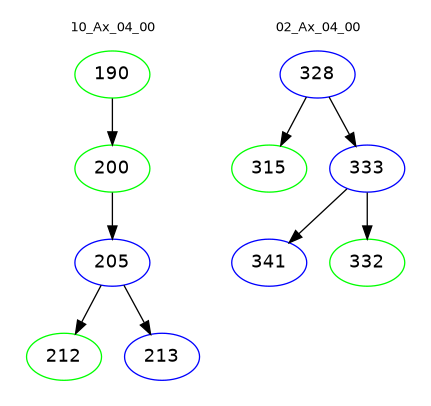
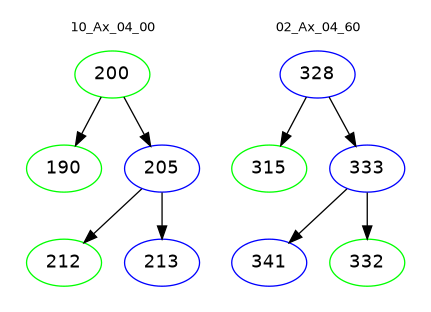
cluster "02_Ax_04_00": label "02_Ax_04_00" -> "02_Ax_04_60"
edge "190" -> "200": reversed
